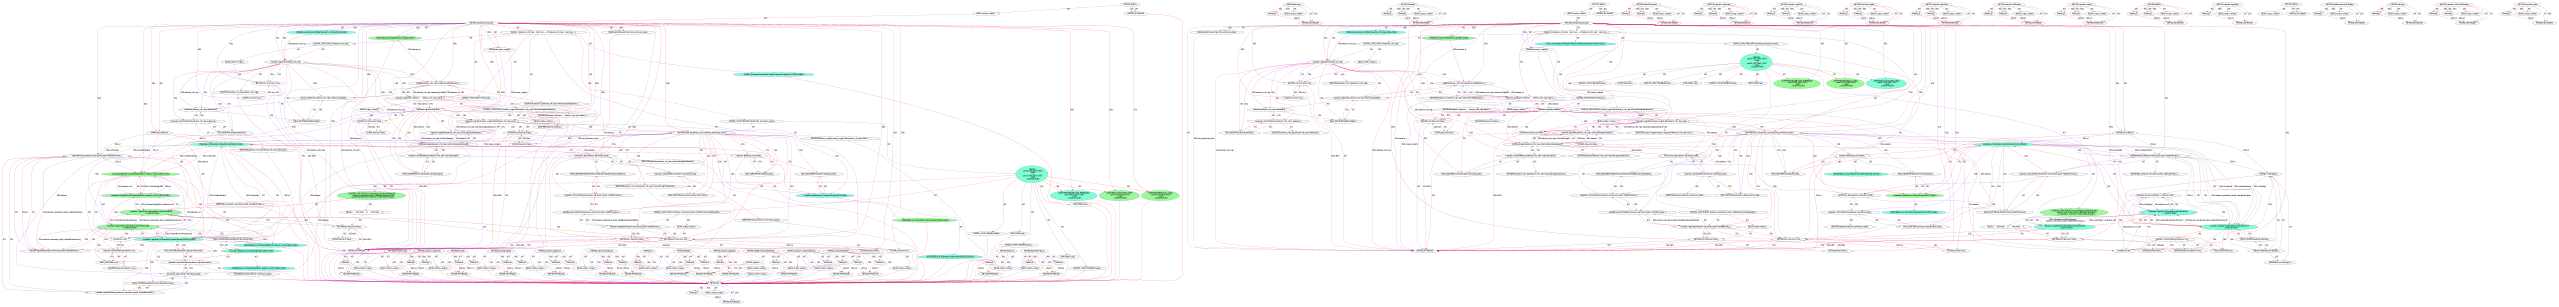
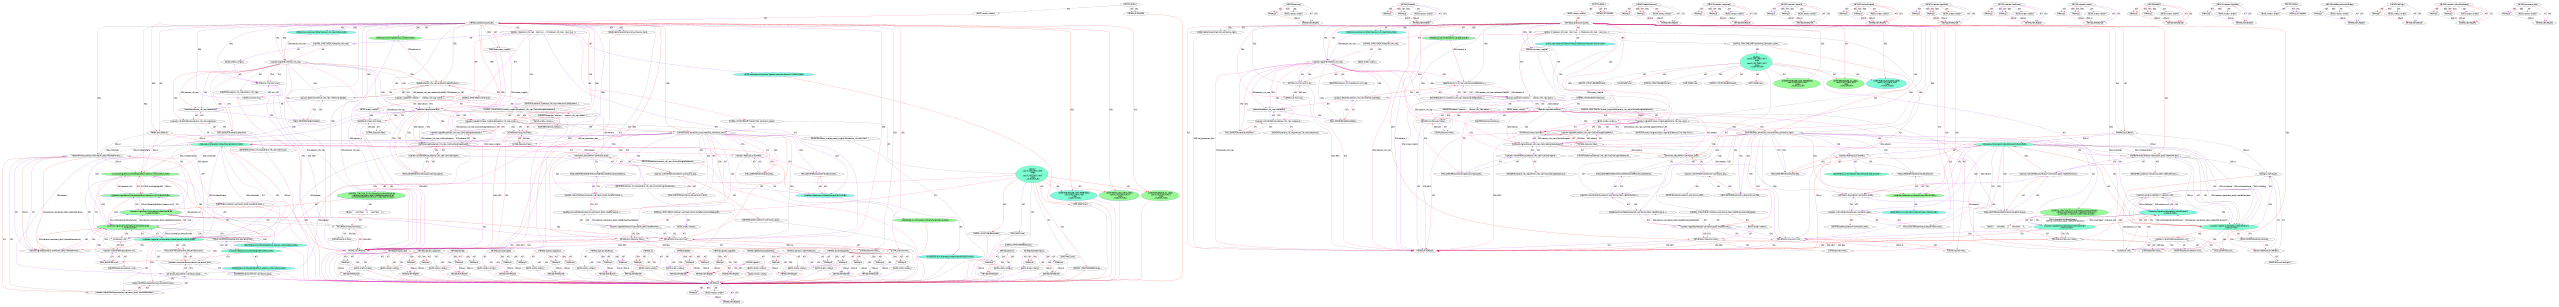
edge "(IDENTIFIER,url,url.GetOrigin())" -> "(GetOrigin,url.GetOrigin())": now "(<operator>.equals,url.GetOrigin() == extension->url())" -> "(GetOrigin,url.GetOrigin())"
edge "(<operator>.fieldAccess,url.GetOrigin)" -> "(FIELD_IDENTIFIER,GetOrigin,GetOrigin)": removed, label "AST:"
node "(PARAM,p3)": added
